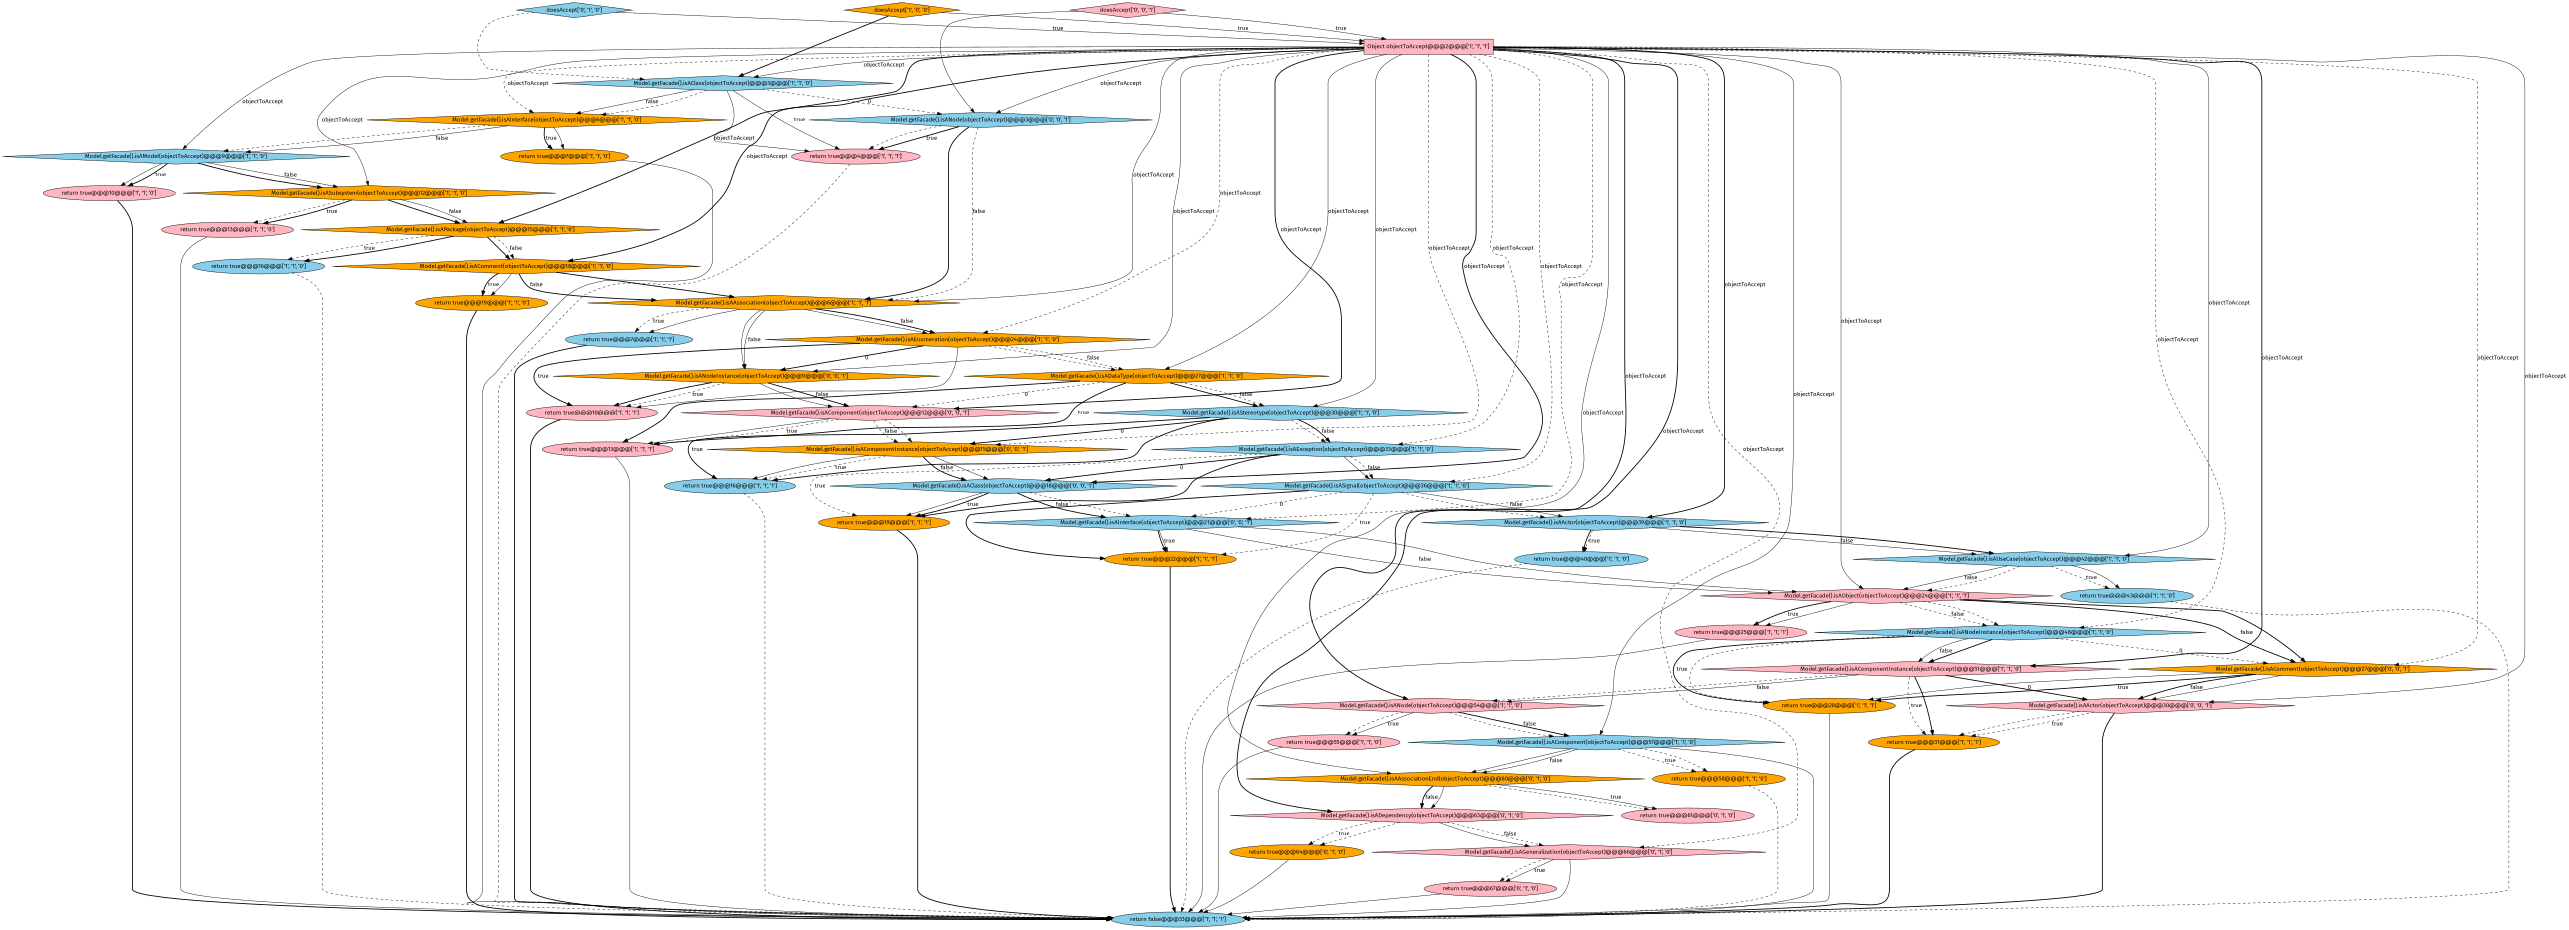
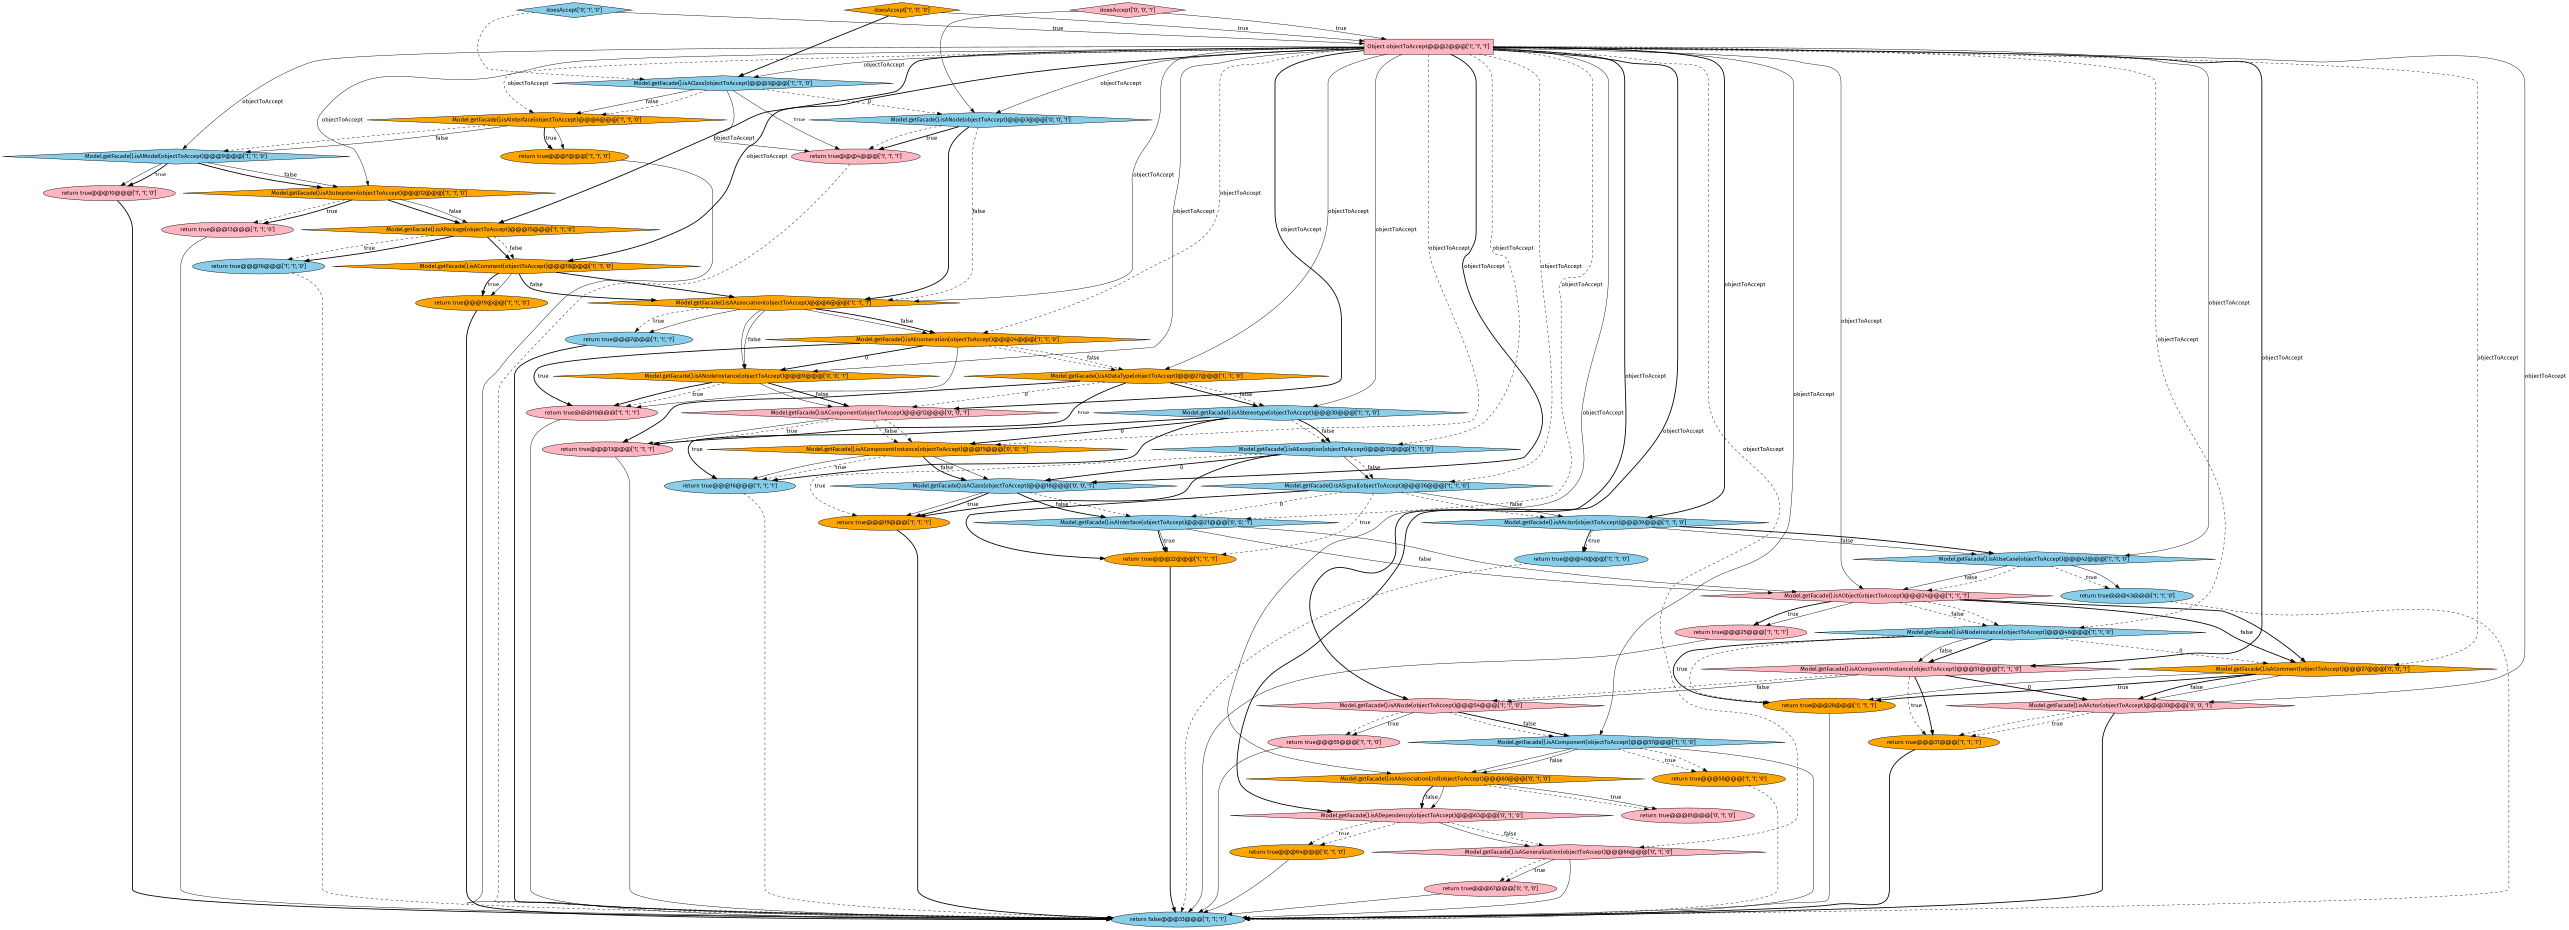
edge "return true@@@10@@@['1', '1', '1']" -> "return false@@@33@@@['1', '1', '1']": style bold -> solid
